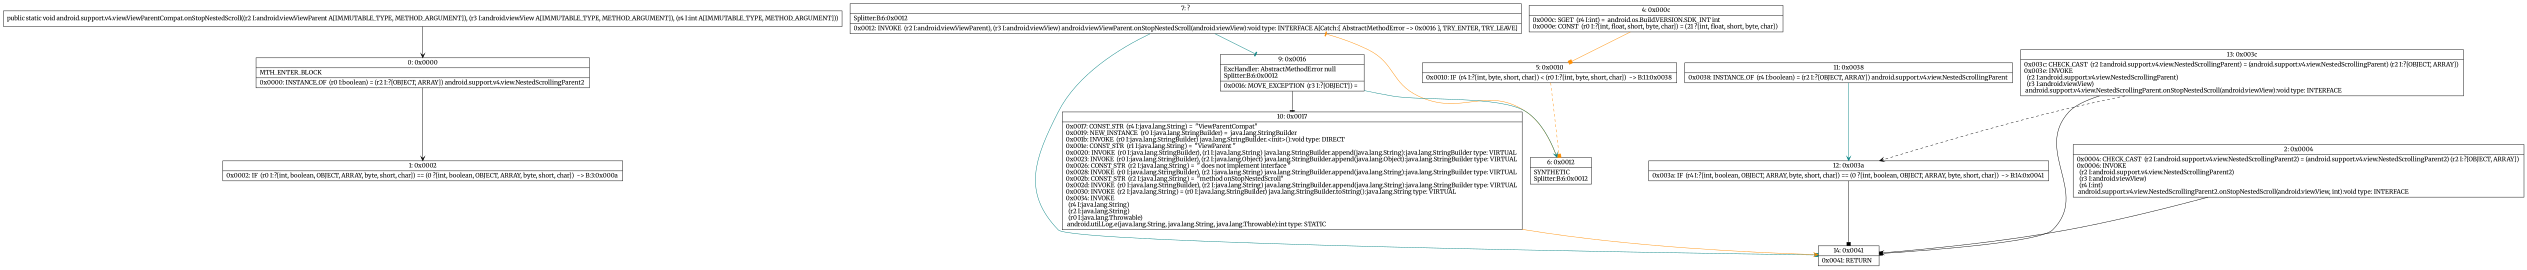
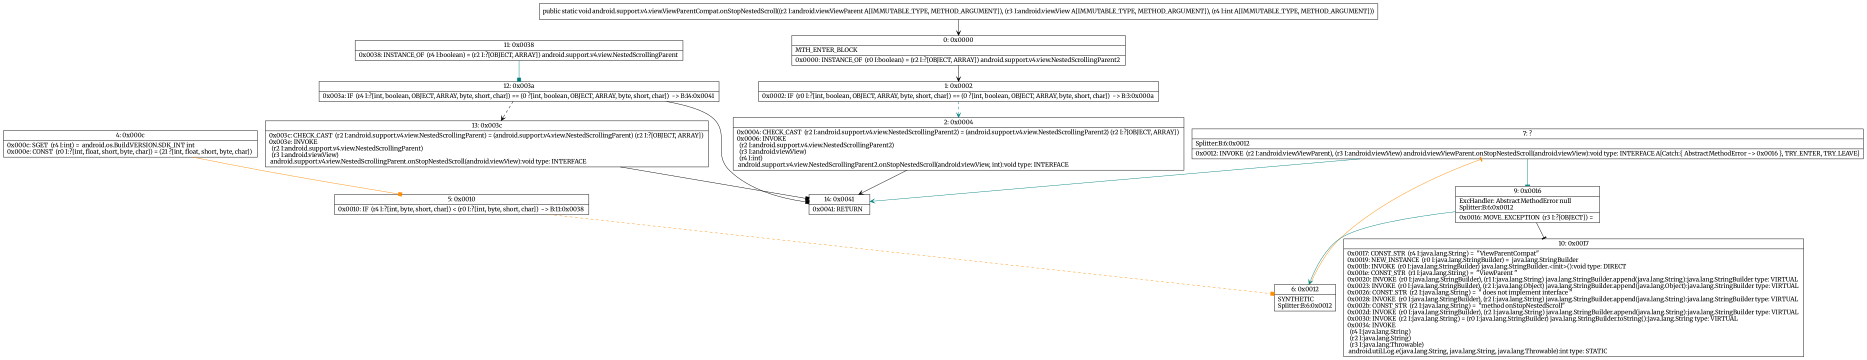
edge "1: 0x0002" -> "2: 0x0004": added
edge "11: 0x0038" -> "12: 0x003a": arrowhead vee -> box
edge "13: 0x003c" -> "12: 0x003a": reversed
node "10: 0x0017": text "(r0 I:java.lang.Throwable)" -> "(r3 I:java.lang.Throwable)"
edge "7: ?" -> "14: 0x0041": arrowhead box -> vee
edge "10: 0x0017" -> "14: 0x0041": removed
